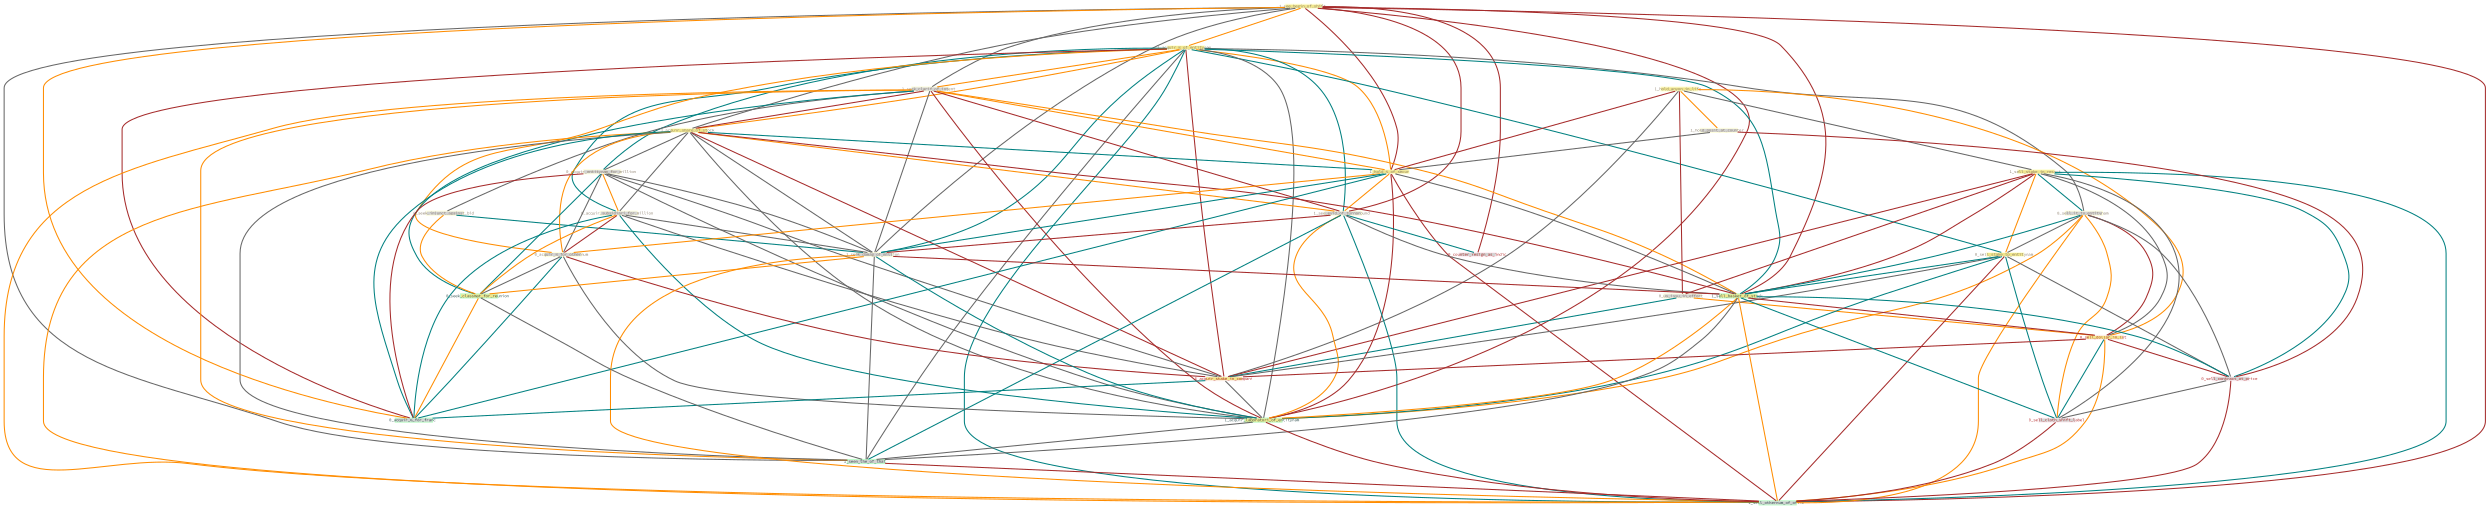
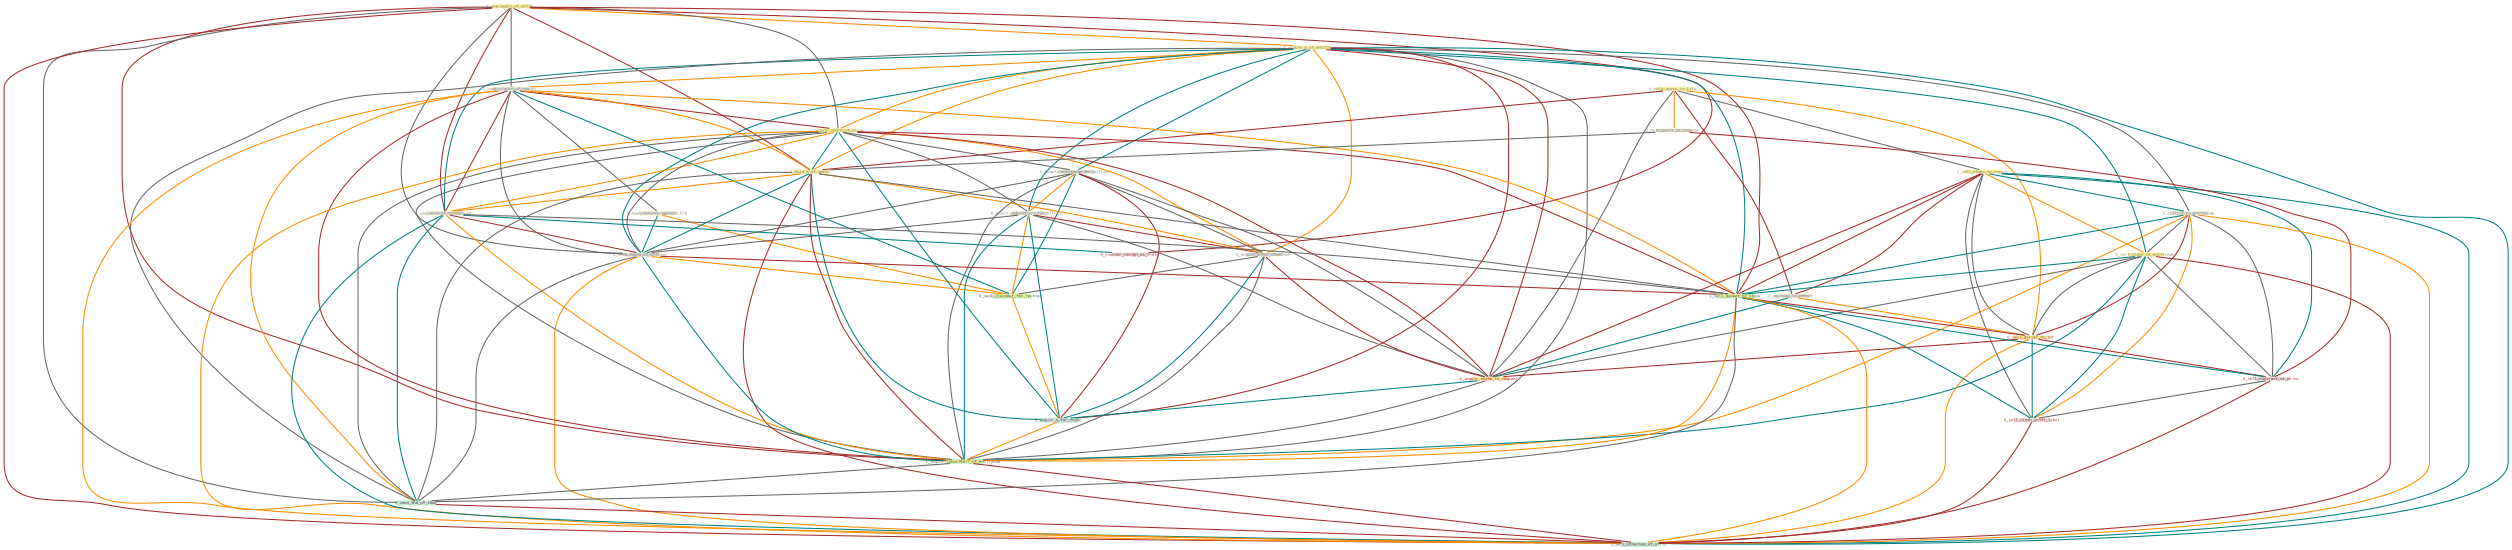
edge "1_see_begin_of_shift" -- "0_acquir_%_for_franc": now "1_acquir_laboratori_of_entitynam" -- "0_acquir_%_for_franc"
edge "0_sell_stake_to_entitynam" -- "0_sell_dollar_in_lot": added
edge "0_seek_classmat_for_reunion" -- "1_seen_the_of_that": now "1_hold_%_of_secur" -- "1_seen_the_of_that"
